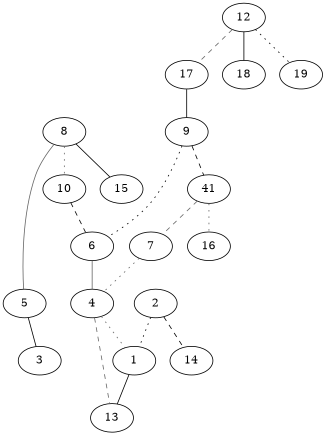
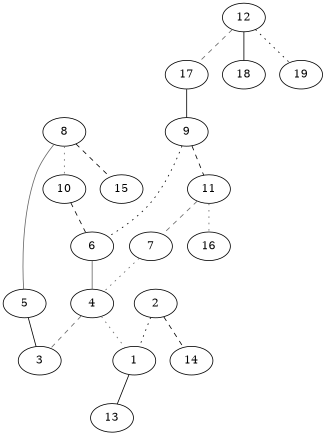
edge "8" -- "15": style solid -> dashed
node "41": label "41" -> "11"
edge "4" -- "13": now "4" -- "3"
